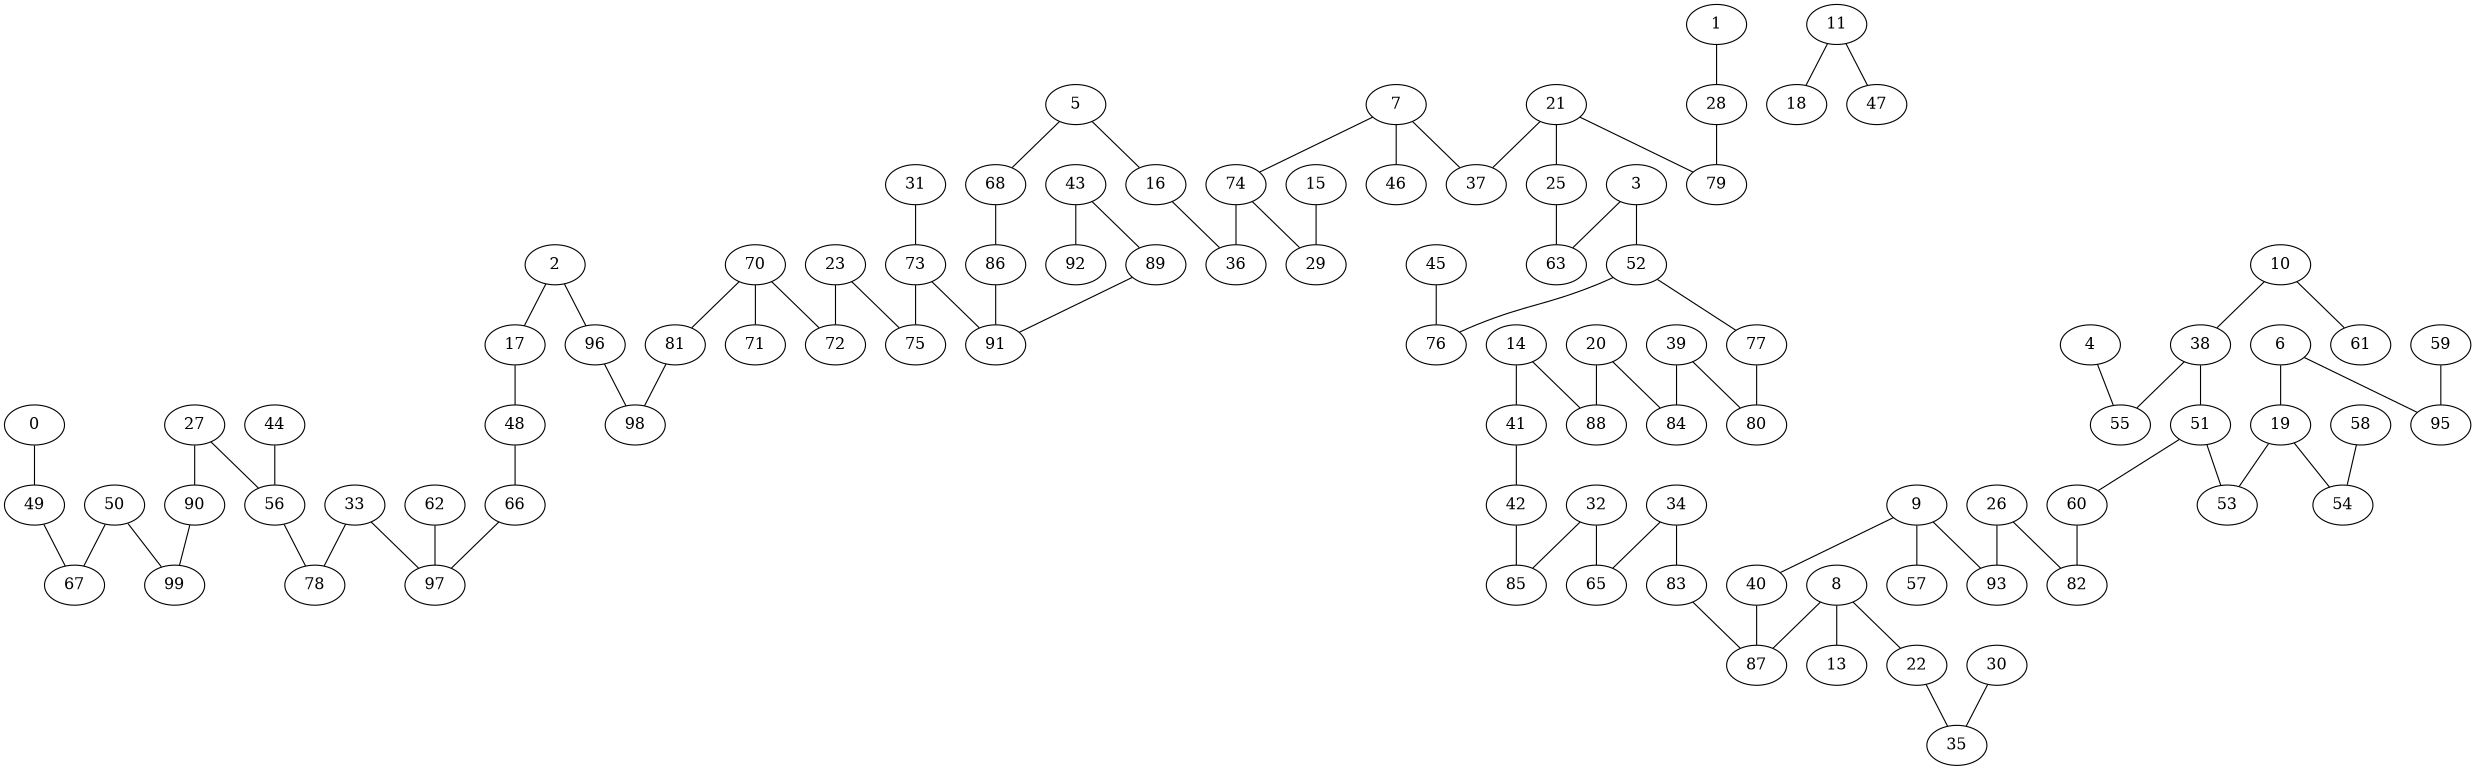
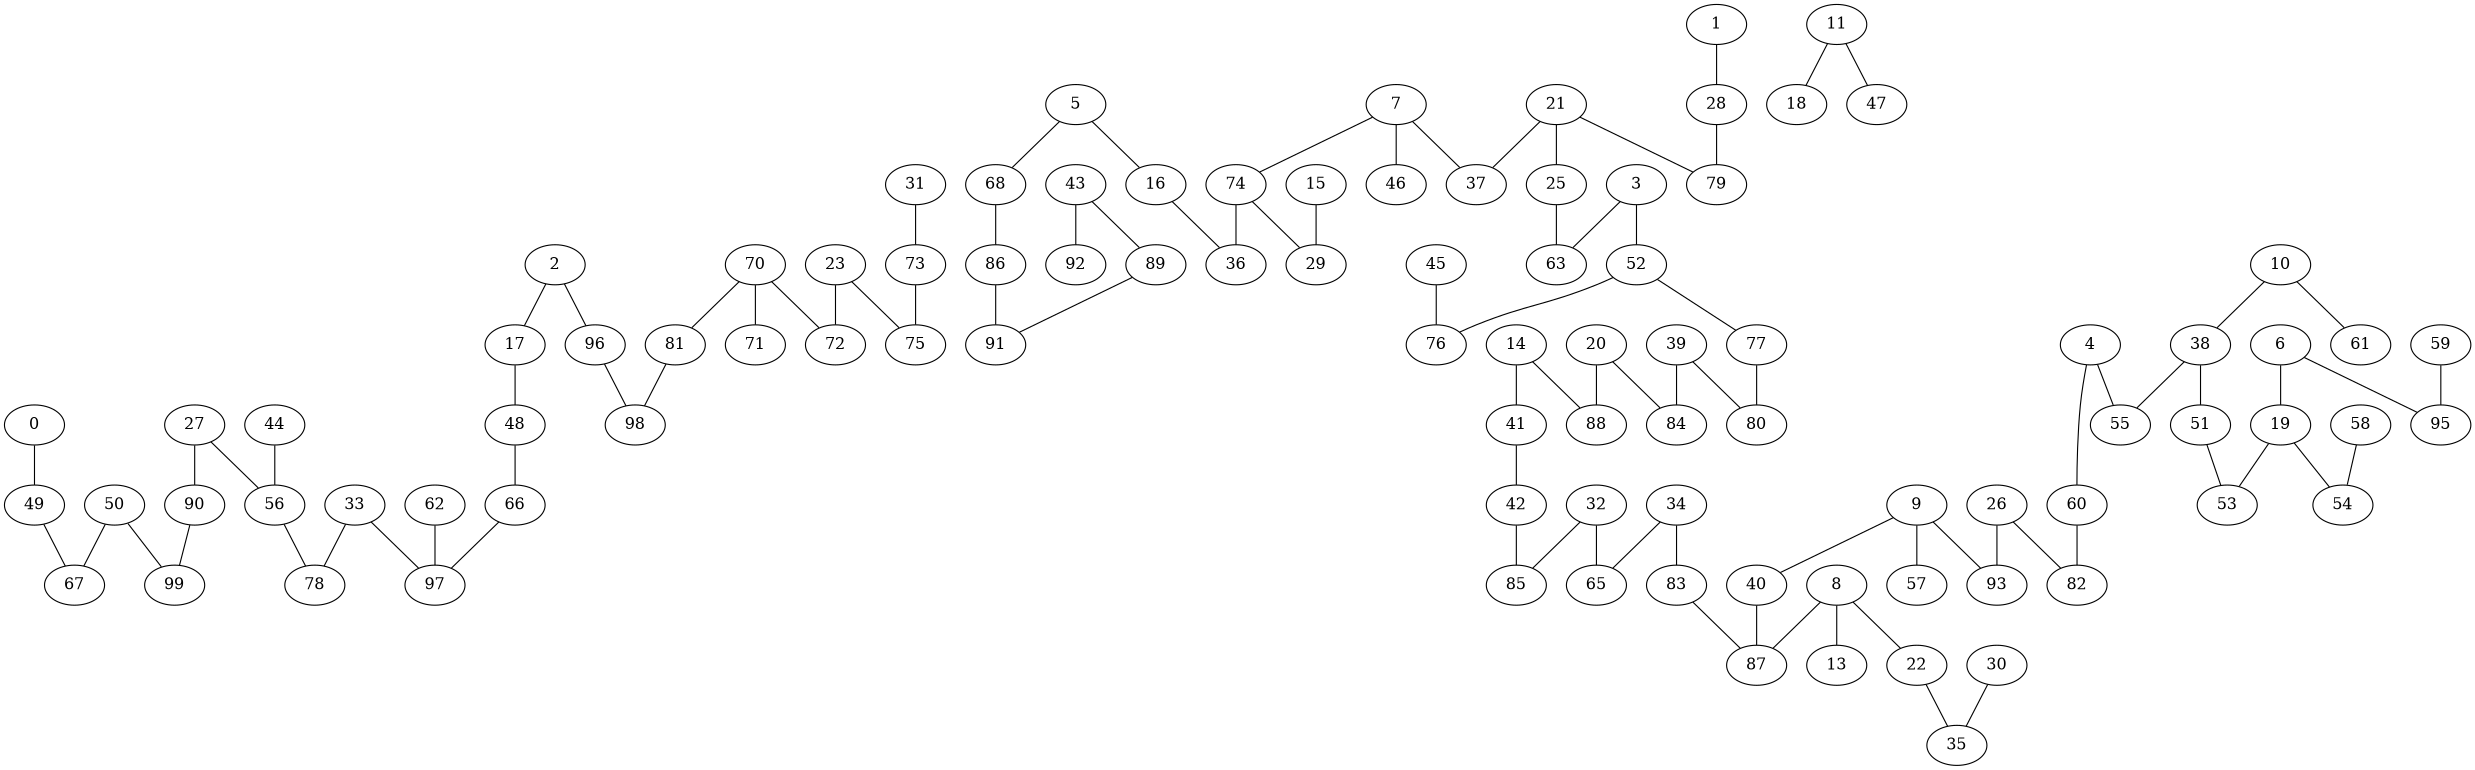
edge "73" -- "91": removed
edge "51" -- "60": now "4" -- "60"
